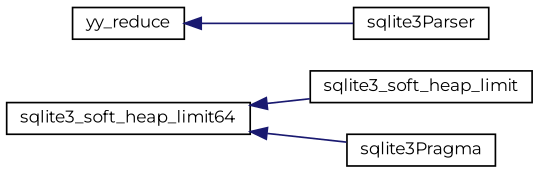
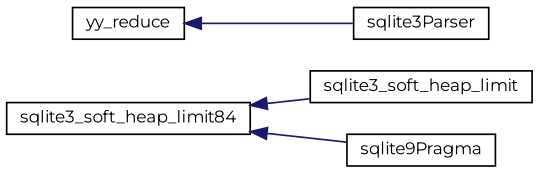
node "sqlite3_soft_heap_limit64": label "sqlite3_soft_heap_limit64" -> "sqlite3_soft_heap_limit84"
node "sqlite3Pragma": label "sqlite3Pragma" -> "sqlite9Pragma"
